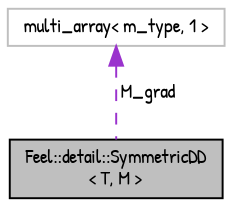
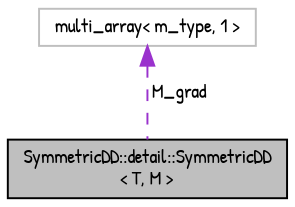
node "Feel::detail::SymmetricDD < T, M >": label "Feel::detail::SymmetricDD < T, M >" -> "SymmetricDD::detail::SymmetricDD < T, M >"
